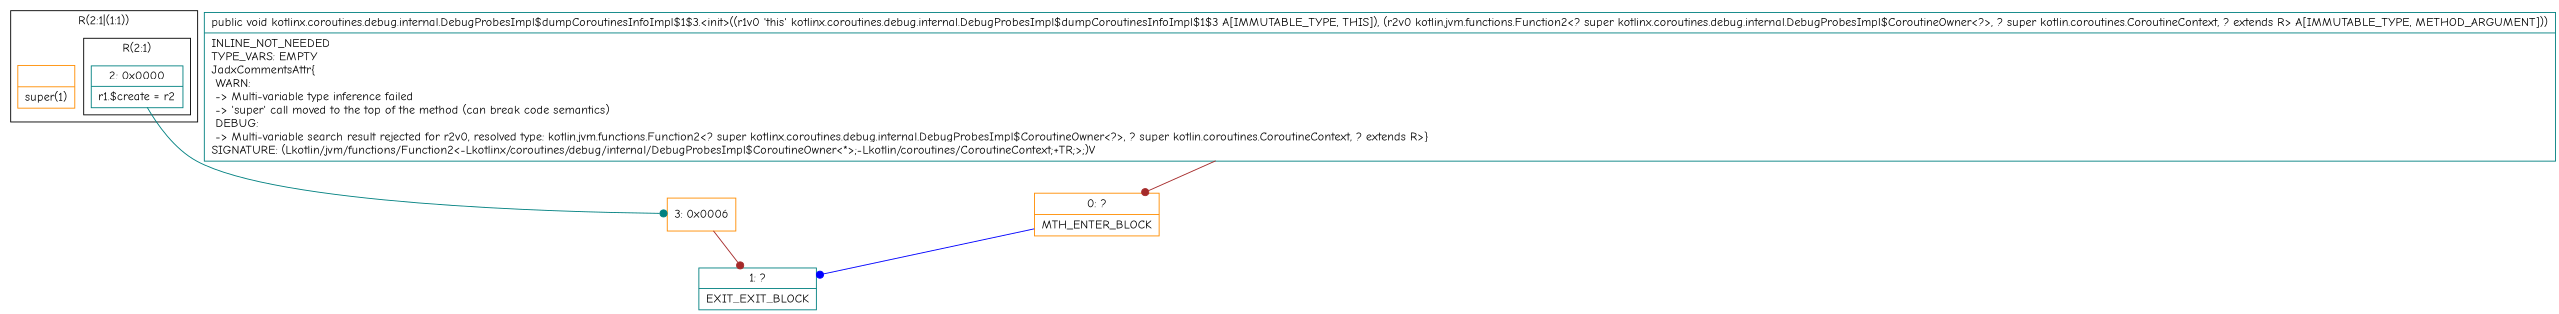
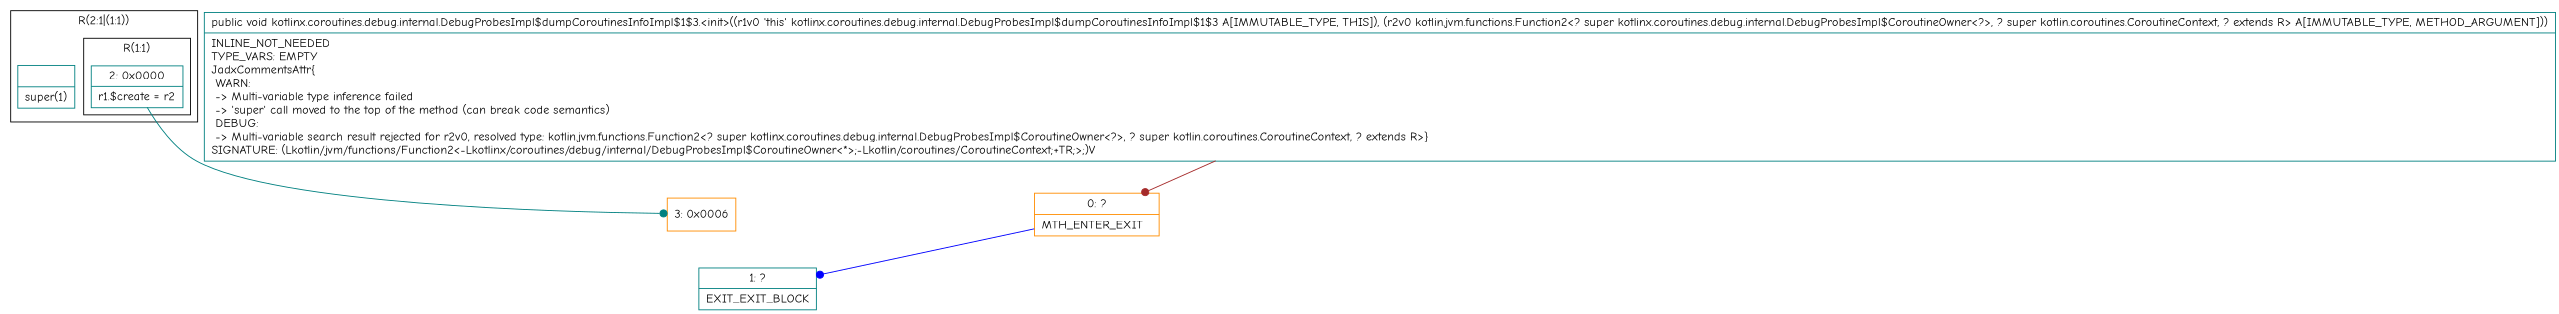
cluster "R(2:1)": label "R(2:1)" -> "R(1:1)"
node "super(1)": color darkorange -> teal
node "0: ?": text "MTH_ENTER_BLOCK" -> "MTH_ENTER_EXIT"
edge "3: 0x0006" -> "1: ?": removed
